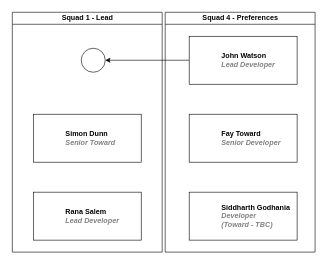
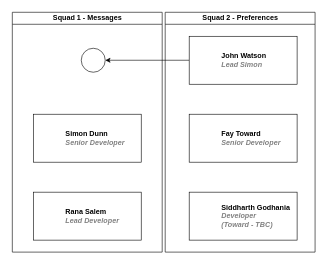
node "Squad 1 - Lead": label "Squad 1 - Lead" -> "Squad 1 - Messages"
node "Squad 4 - Preferences": label "Squad 4 - Preferences" -> "Squad 2 - Preferences"
node "John Watson Lead Developer": label "John Watson Lead Developer" -> "John Watson Lead Simon"
node "Simon Dunn Senior Toward": label "Simon Dunn Senior Toward" -> "Simon Dunn Senior Developer"
